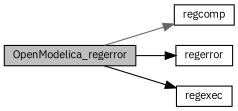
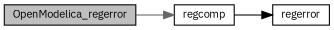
edge "OpenModelica_regerror" -> "regerror": now "regcomp" -> "regerror"
node "regexec": removed
